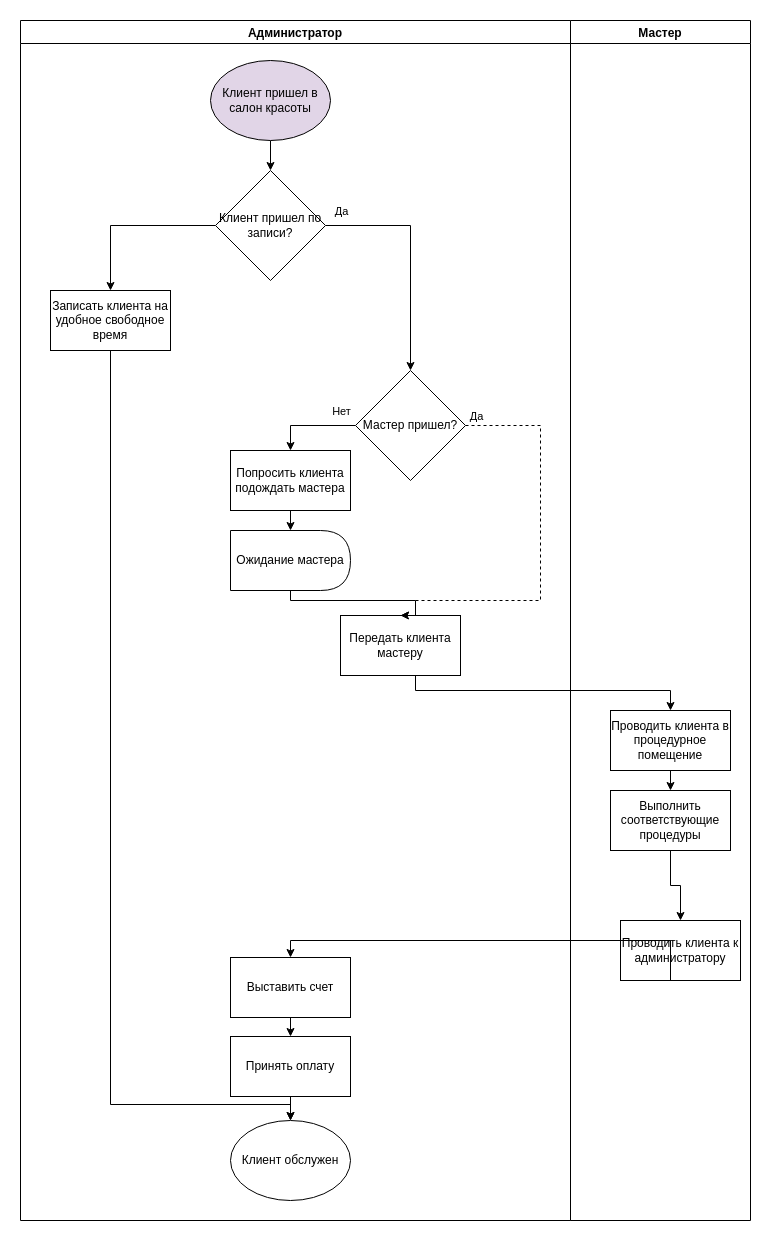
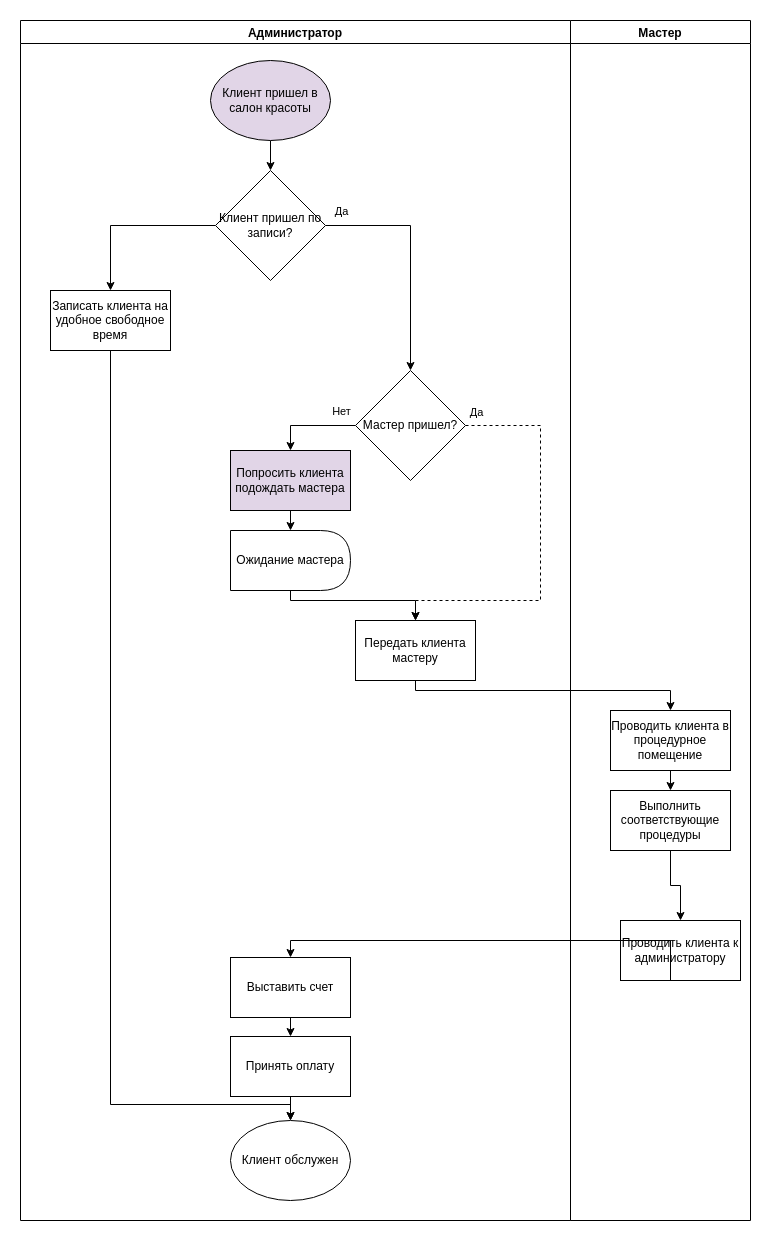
node "Попросить клиента подождать мастера": fillcolor #ffffff -> #e1d5e7
node "Передать клиента мастеру": moved (401, 646) -> (416, 651)
